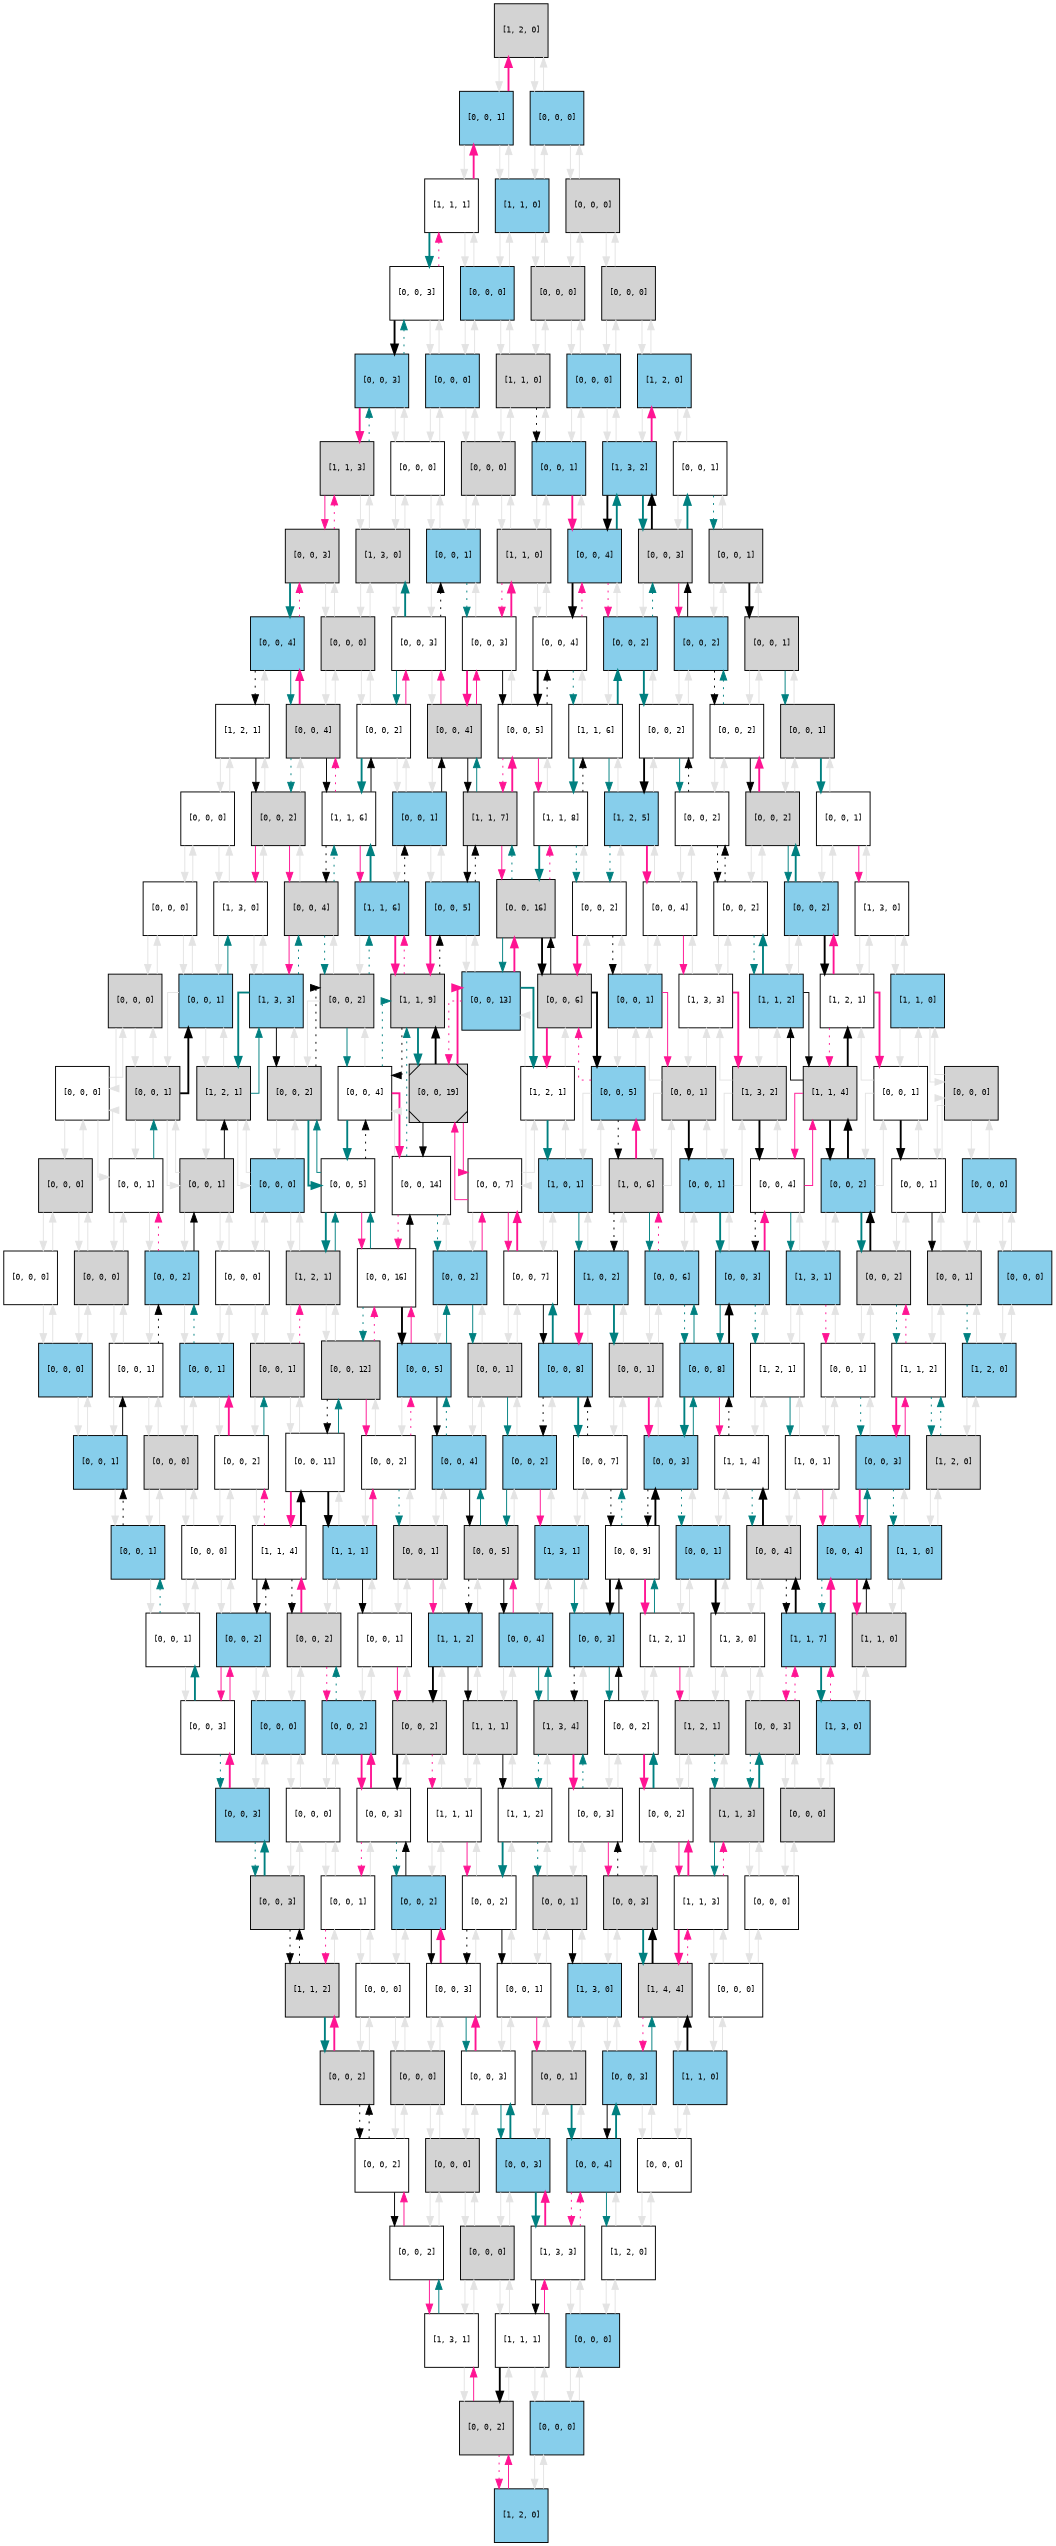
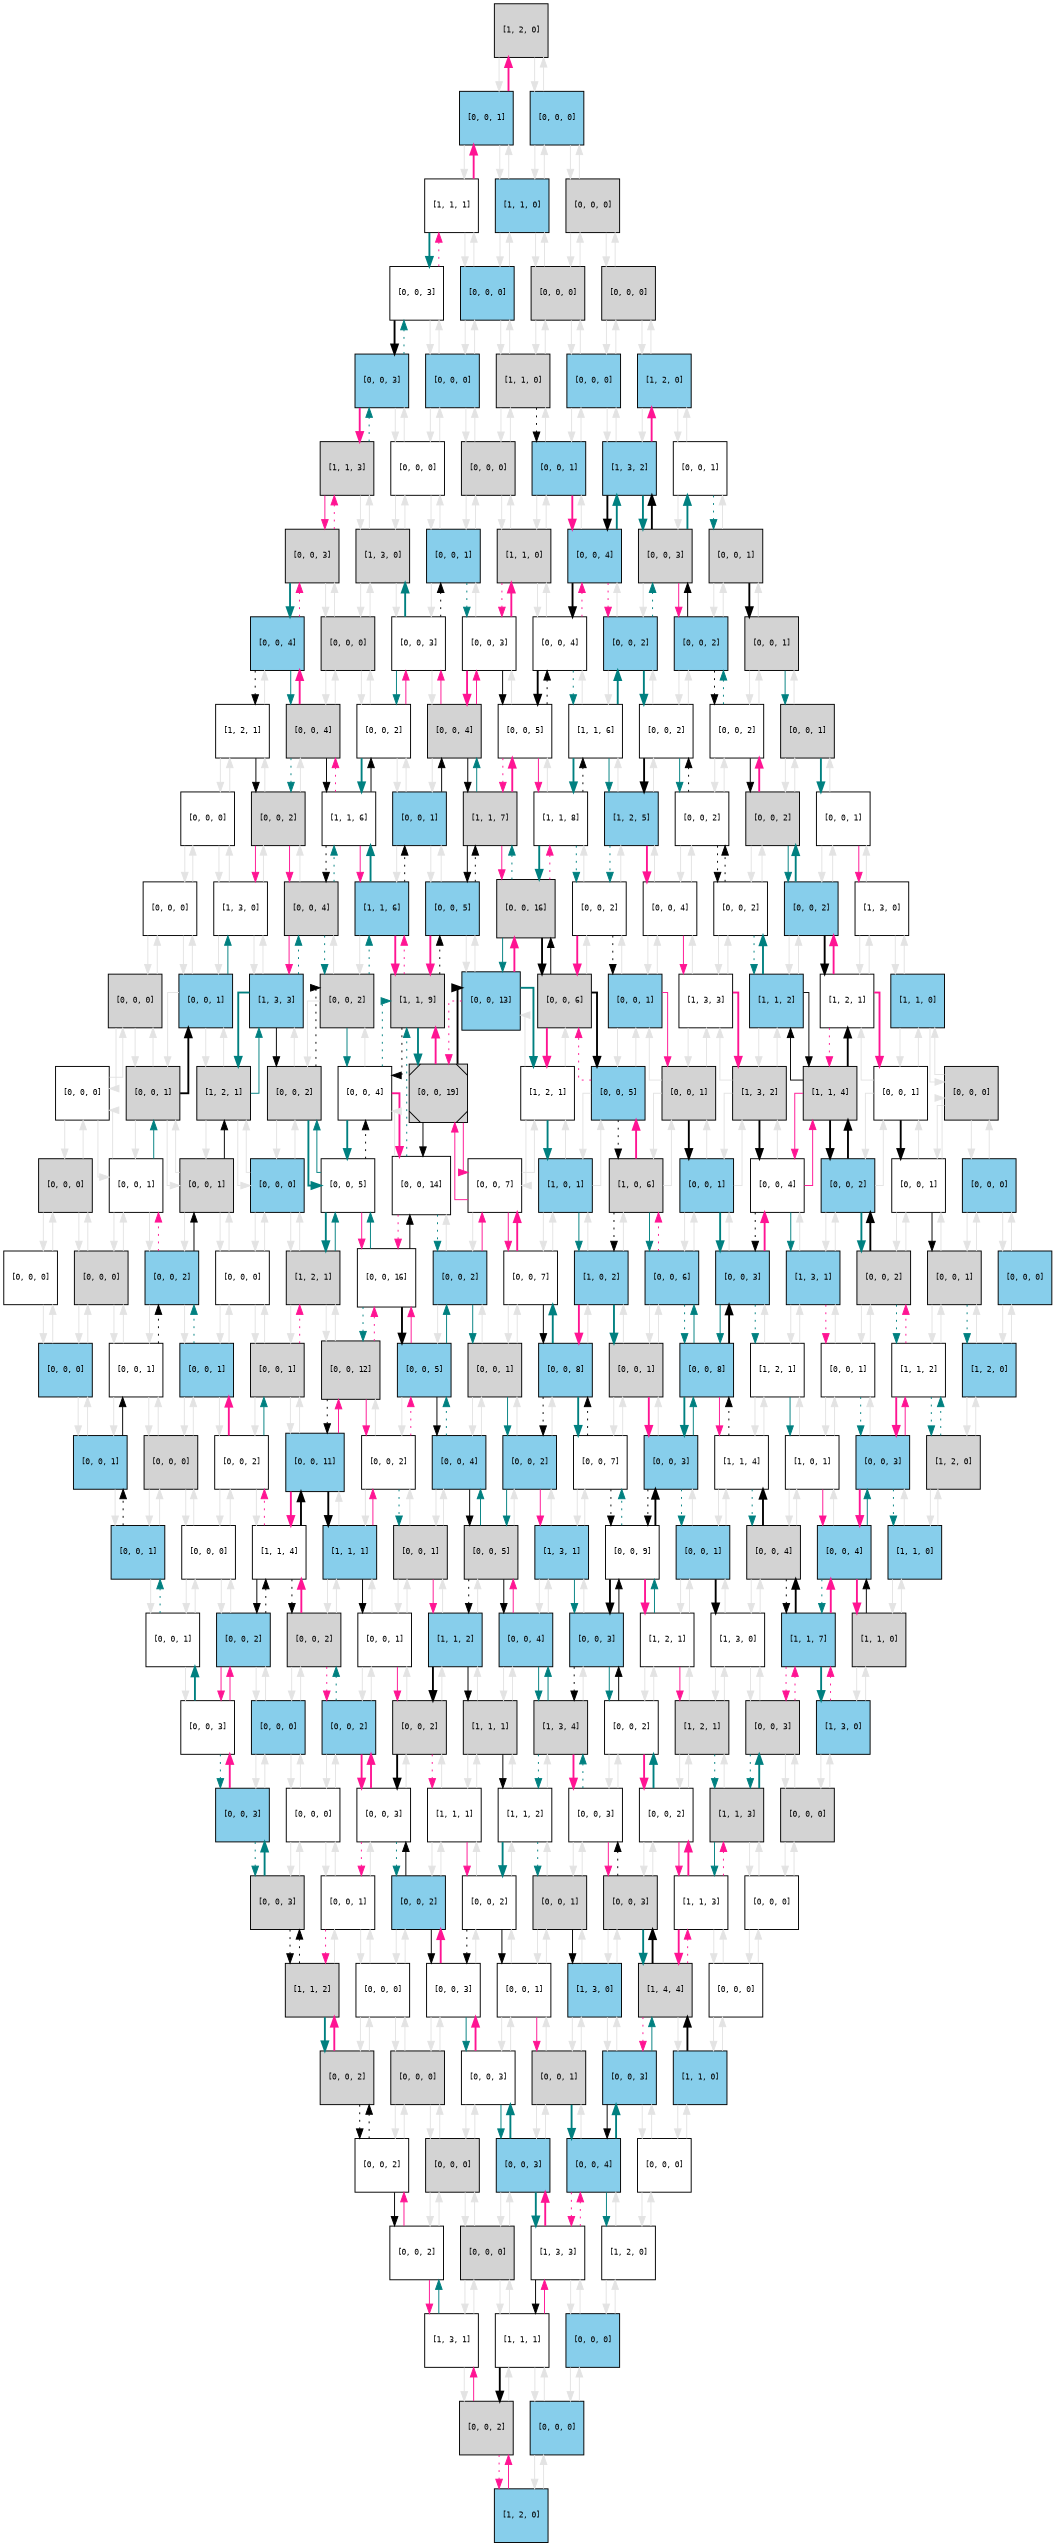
edge "[0, 0, 19]" -> "[0, 0, 13]": color deeppink -> black
edge "[0, 0, 19]" -> "[1, 1, 9]": color black -> deeppink
edge "[0, 0, 11]" -> "[0, 0, 12]": color teal -> deeppink
node "[0, 0, 11]": fillcolor white -> skyblue
